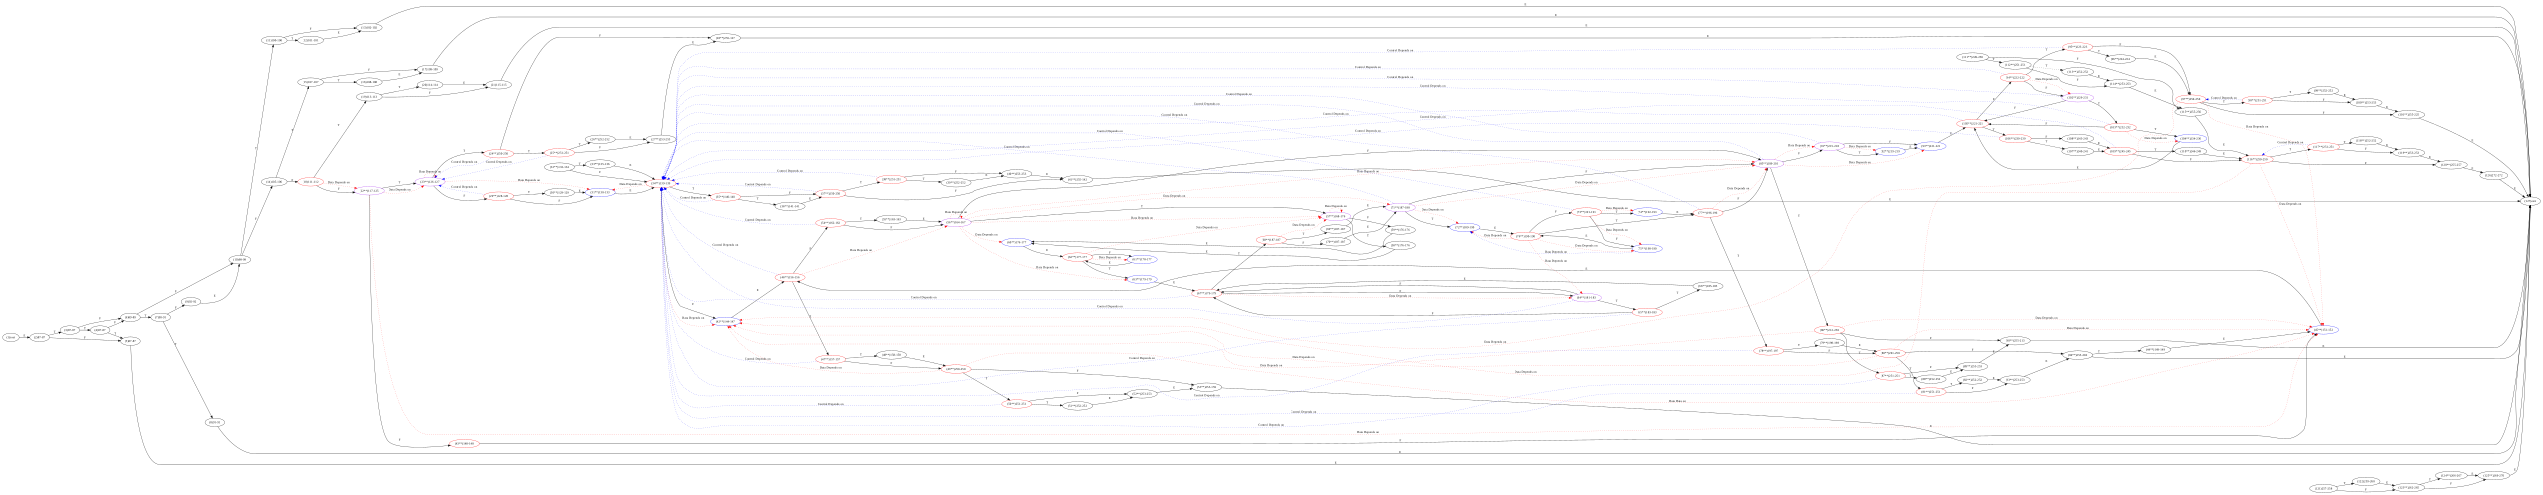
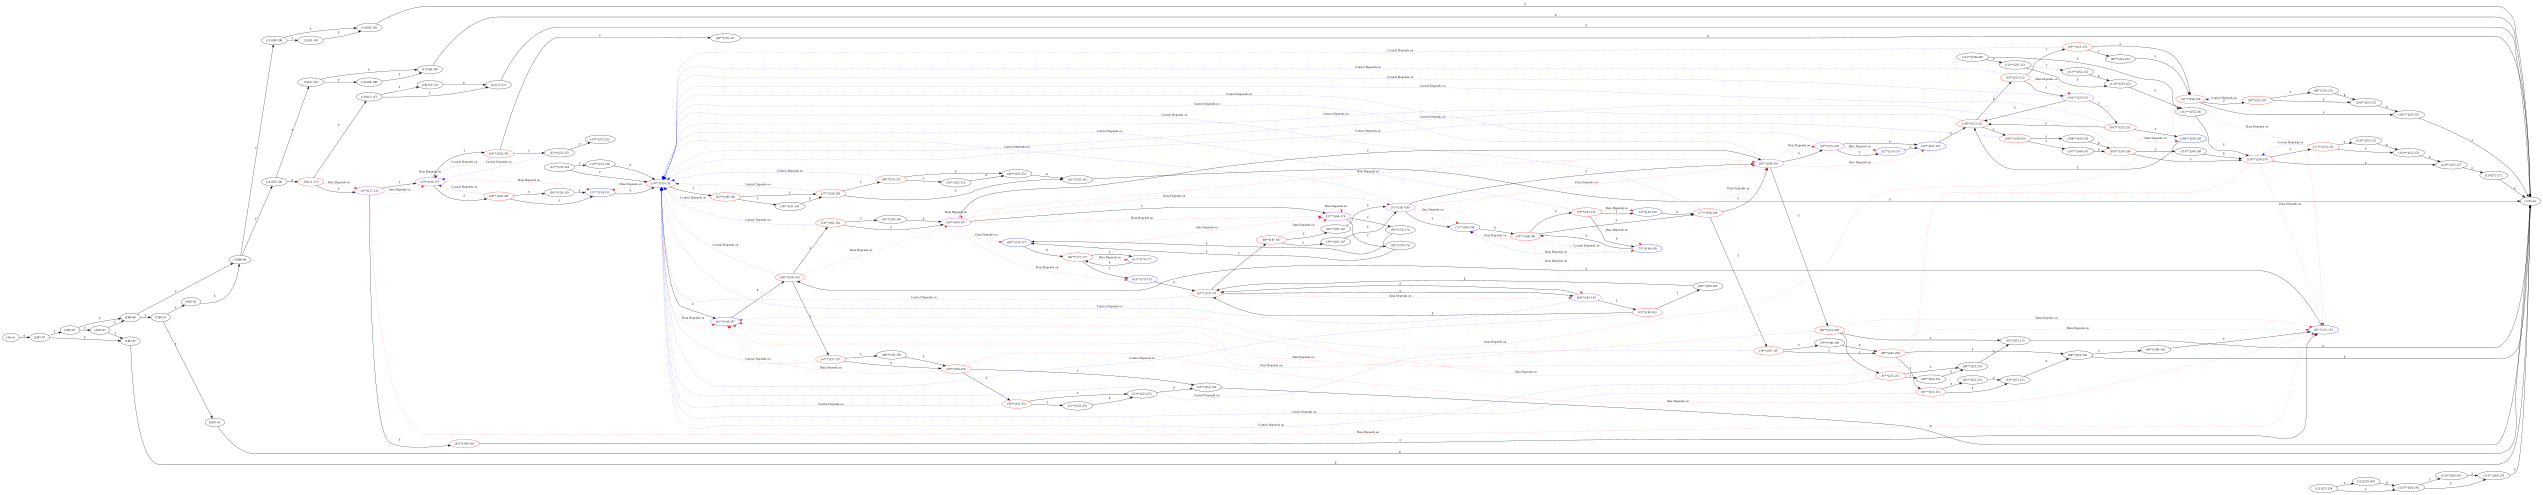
node "(27**)253-253": removed
node "(25**)251-251": color red -> black
edge "(76**)190-190" -> "(75**)190-190": label "Data Depends on" -> "Control Depends on"
edge "(49**)250-250" -> "(45**)151-152": label "Data Data on" -> "Data Depends on"
